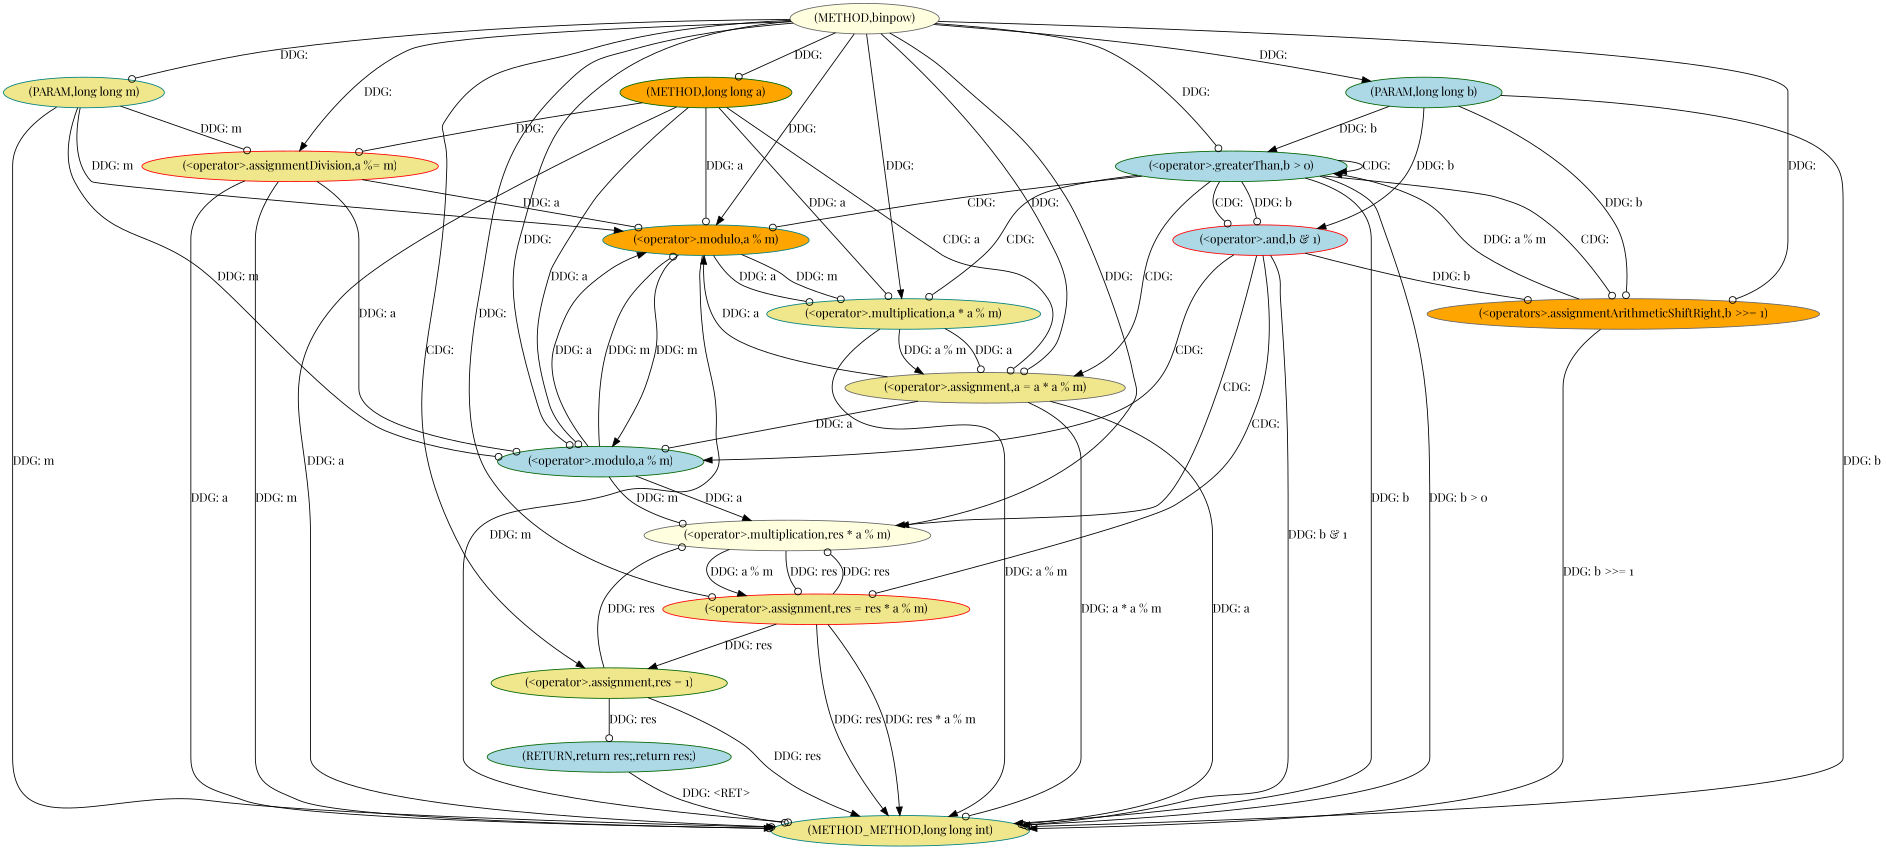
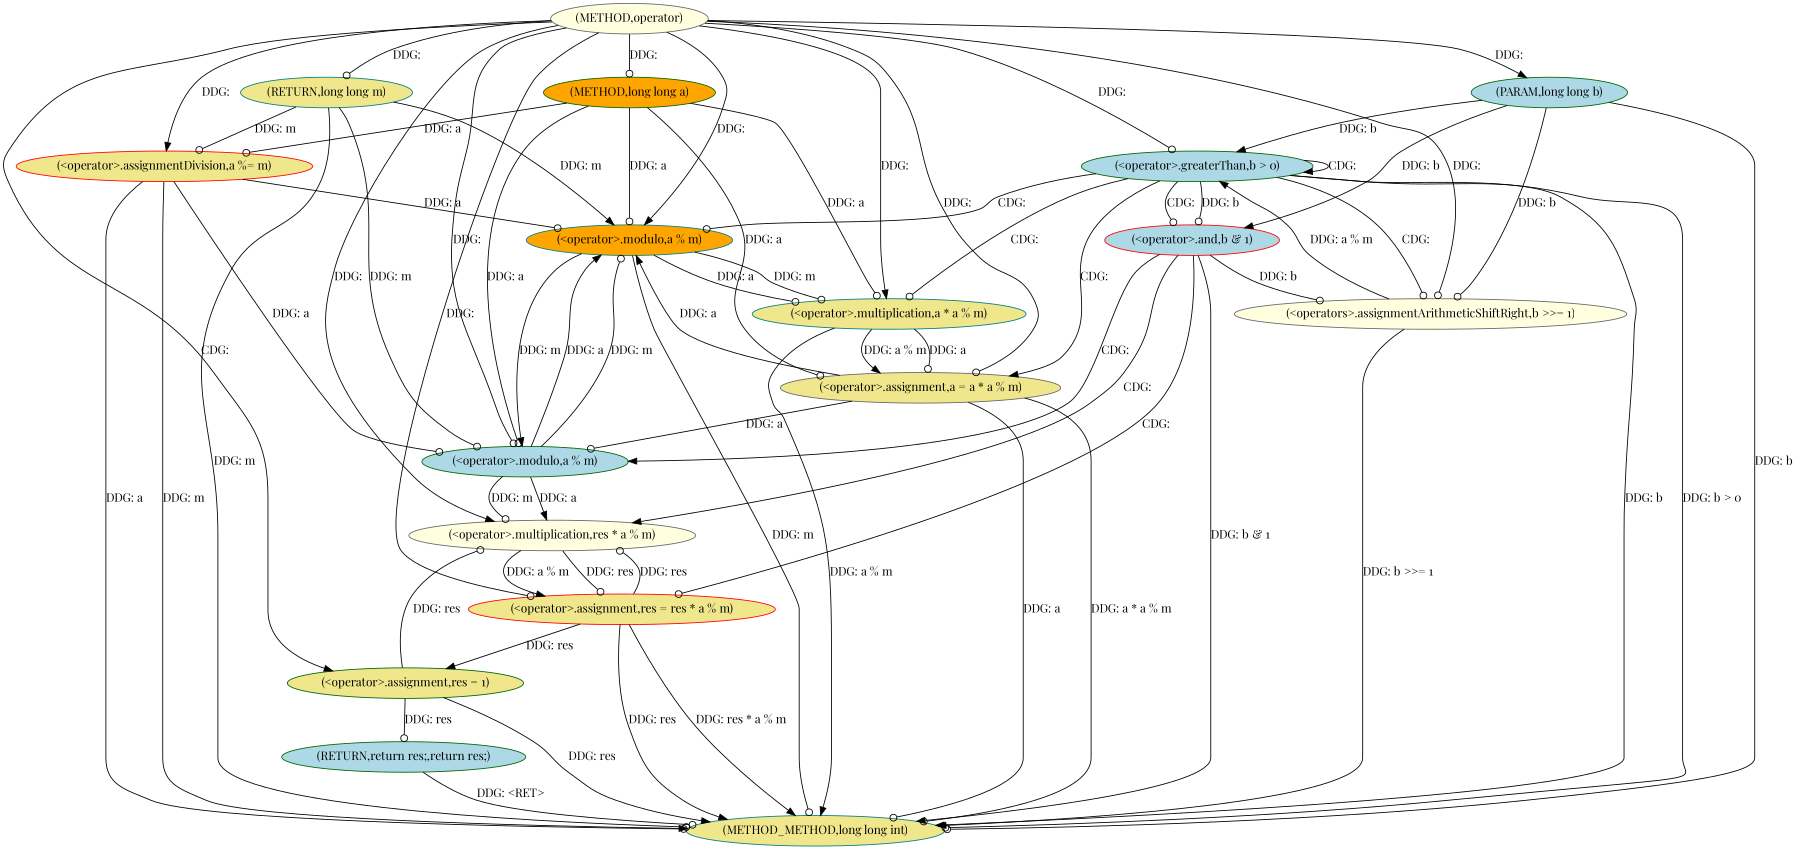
node "(METHOD,binpow)": label "(METHOD,binpow)" -> "(METHOD,operator)"
node "(PARAM,long long m)": label "(PARAM,long long m)" -> "(RETURN,long long m)"
edge "(METHOD,long long a)" -> "(<operator>.assignmentDivision,a %= m)": label "DDG: " -> "DDG: a"
edge "(METHOD,long long a)" -> "(<operator>.assignment,a = a * a % m)": label "CDG: a" -> "DDG: a"
node "(<operators>.assignmentArithmeticShiftRight,b >>= 1)": fillcolor orange -> lightyellow
edge "(METHOD,long long a)" -> "(METHOD_METHOD,long long int)": removed, label "DDG: a"
